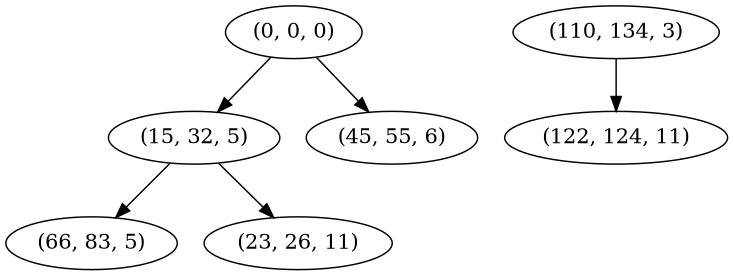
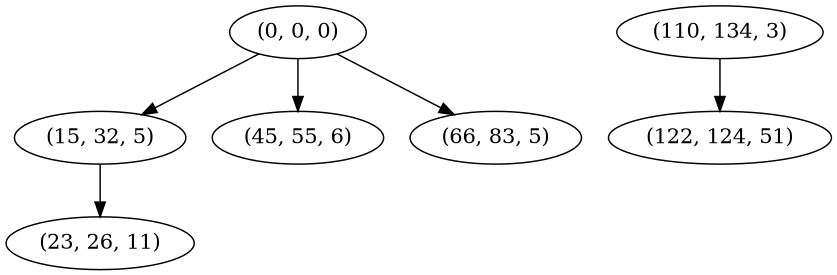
node "(122, 124, 11)": label "(122, 124, 11)" -> "(122, 124, 51)"
edge "(15, 32, 5)" -> "(66, 83, 5)": now "(0, 0, 0)" -> "(66, 83, 5)"
